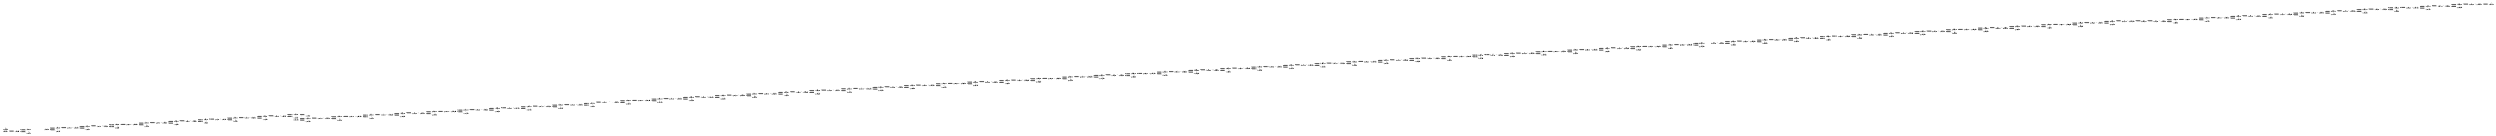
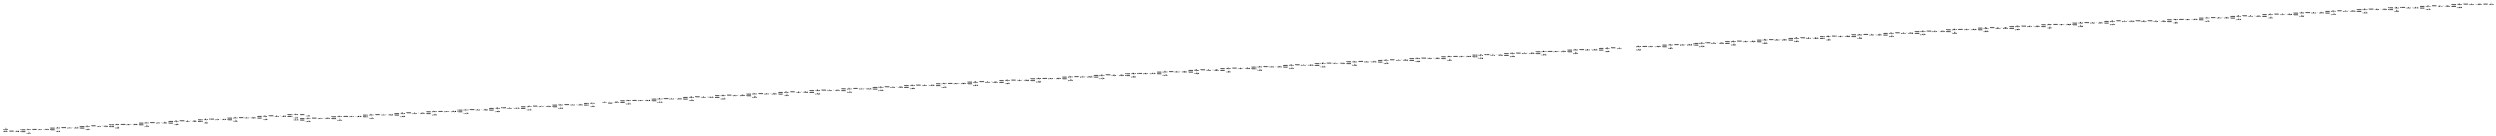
edge "217 (55,2,false,54,true)" -> "222 (56,2,true,54,true)": added, label "0.0333333333333"
node "207 (53,1,false,52,false)": removed
edge "77 (20,2,false,19,true)" -> "82 (21,2,true,19,true)": now "77 (20,2,false,19,true)" -> "84 (22,1,true,20,false)"
node "6 (2,2,true,0,true)": added
